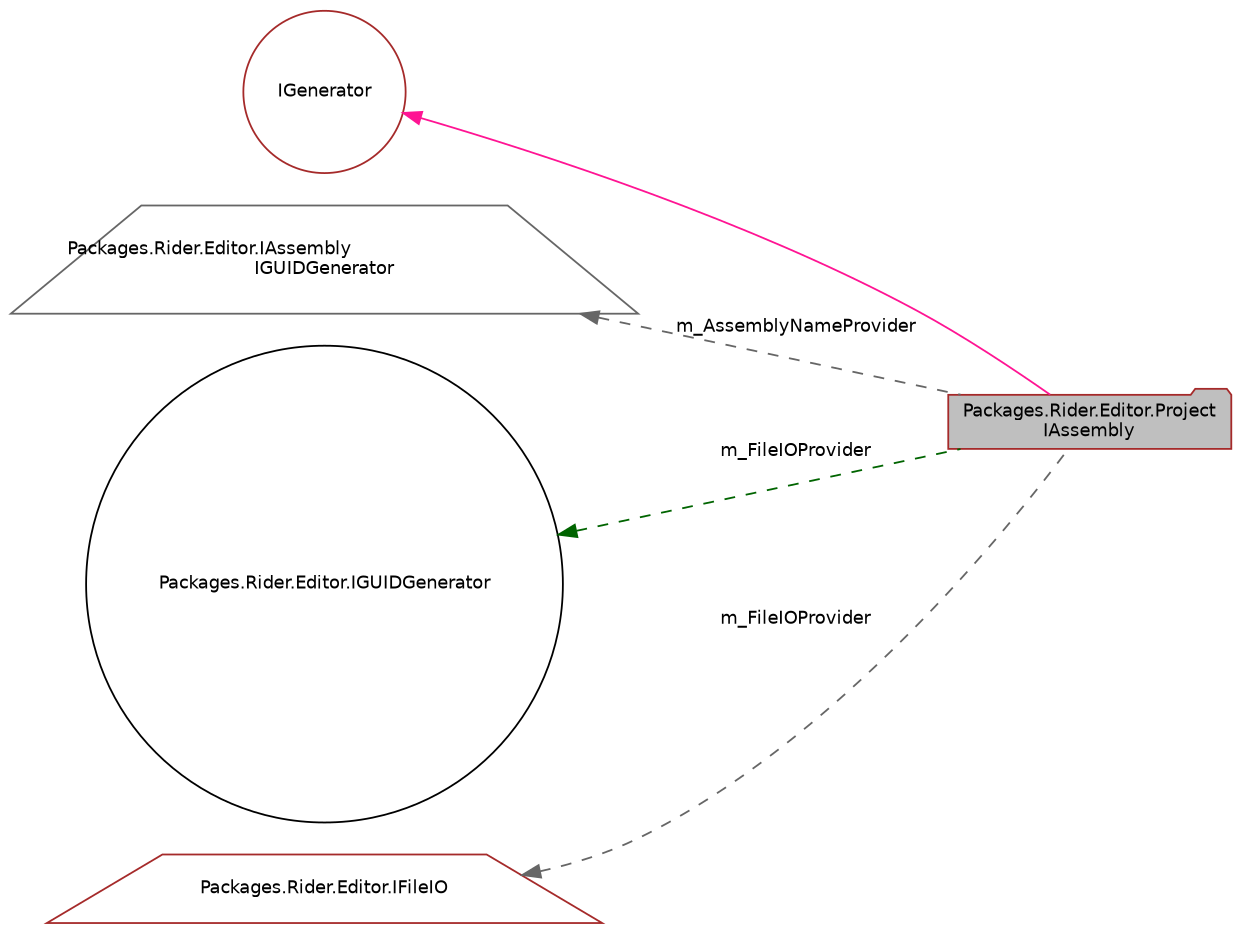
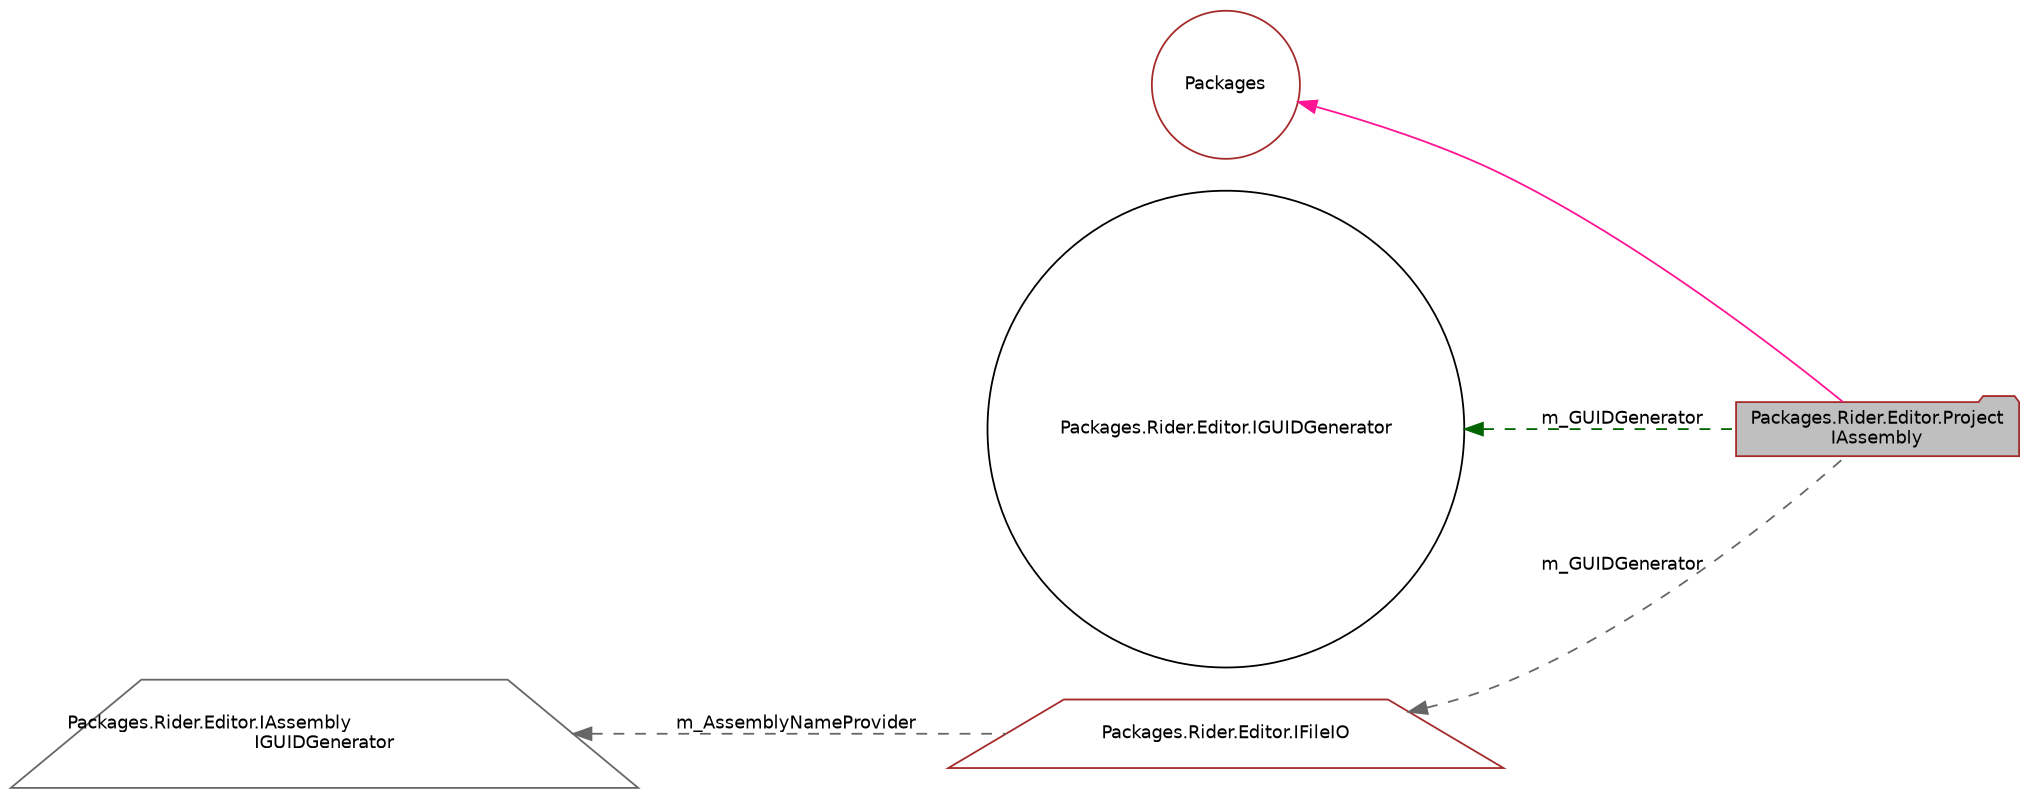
node "IGenerator": label "IGenerator" -> "Packages"
edge "Packages.Rider.Editor.Project IAssembly" -> "Packages.Rider.Editor.IAssembly IGUIDGenerator": now "Packages.Rider.Editor.IFileIO" -> "Packages.Rider.Editor.IAssembly IGUIDGenerator"
edge "Packages.Rider.Editor.Project IAssembly" -> "Packages.Rider.Editor.IGUIDGenerator": label " m_FileIOProvider" -> " m_GUIDGenerator"
edge "Packages.Rider.Editor.Project IAssembly" -> "Packages.Rider.Editor.IFileIO": label " m_FileIOProvider" -> " m_GUIDGenerator"
